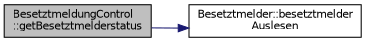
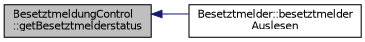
edge "BesetztmeldungControl ::getBesetztmelderstatus" -> "Besetztmelder::besetztmelder Auslesen": reversed
